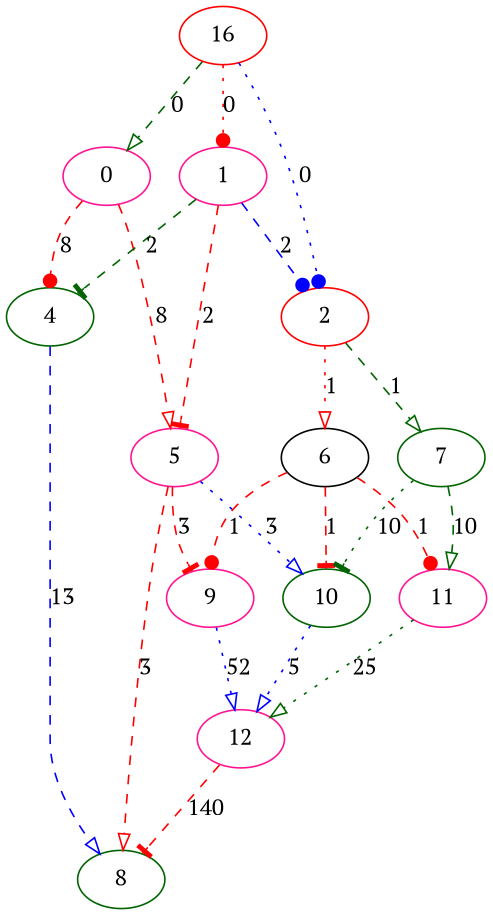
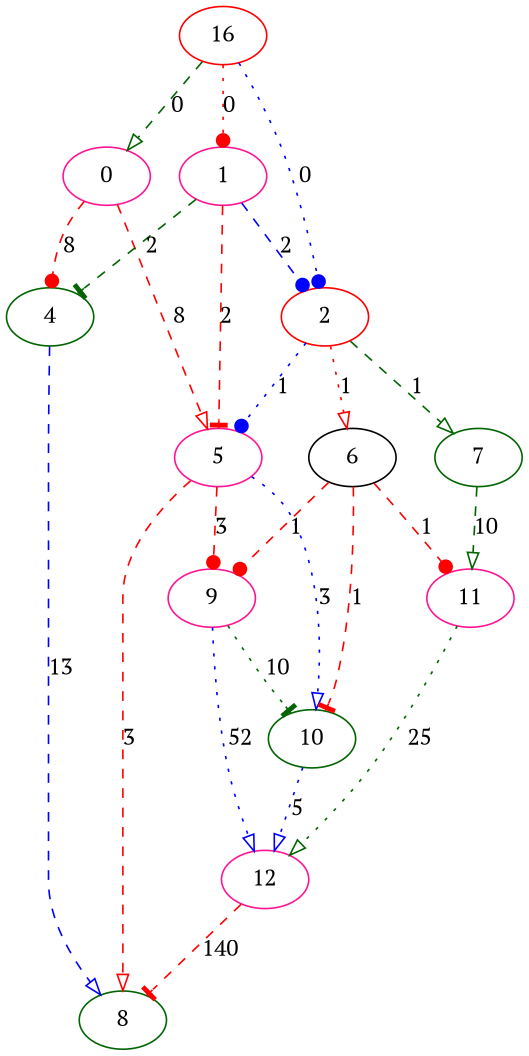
edge "2" -> "5": added, label "1"
edge "7" -> "10": now "9" -> "10"
edge "5" -> "9": arrowhead tee -> dot
